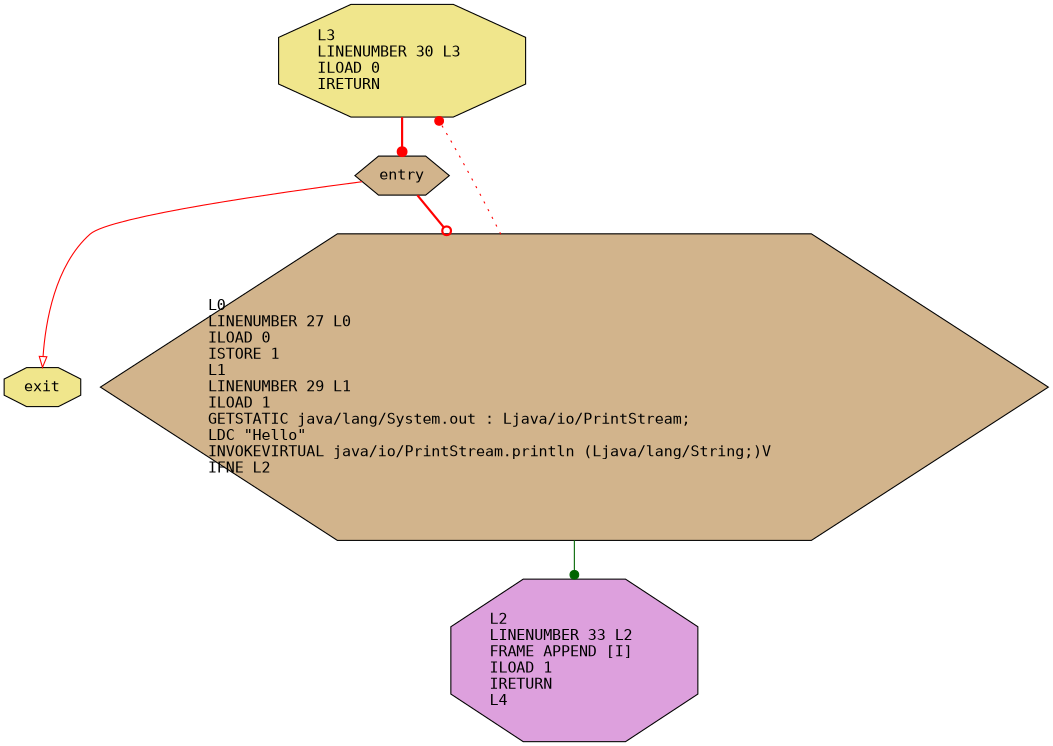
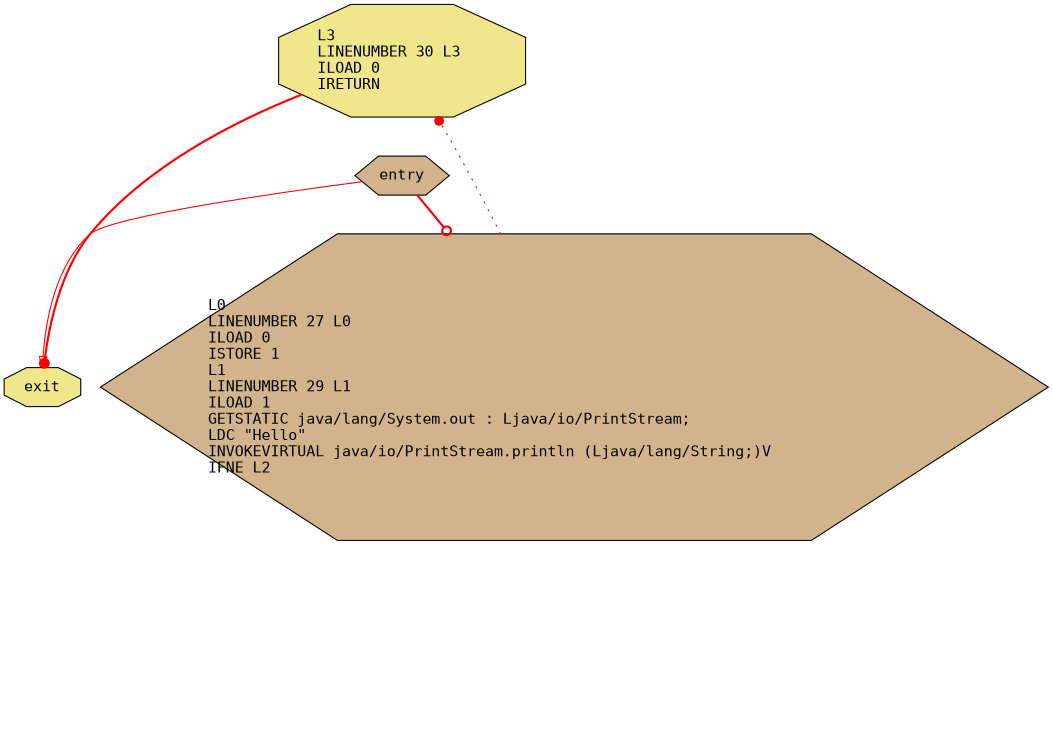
edge "L3 LINENUMBER 30 L3 ILOAD 0 IRETURN" -> "entry": now "L3 LINENUMBER 30 L3 ILOAD 0 IRETURN" -> "exit"
node "L2 LINENUMBER 33 L2 FRAME APPEND [I] ILOAD 1 IRETURN L4": removed
